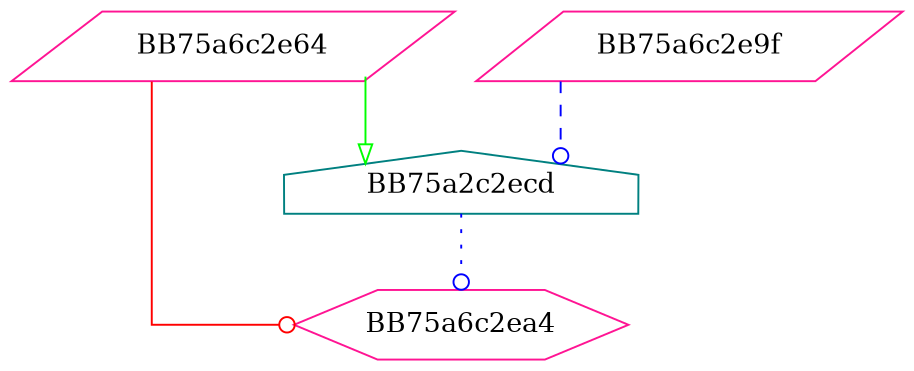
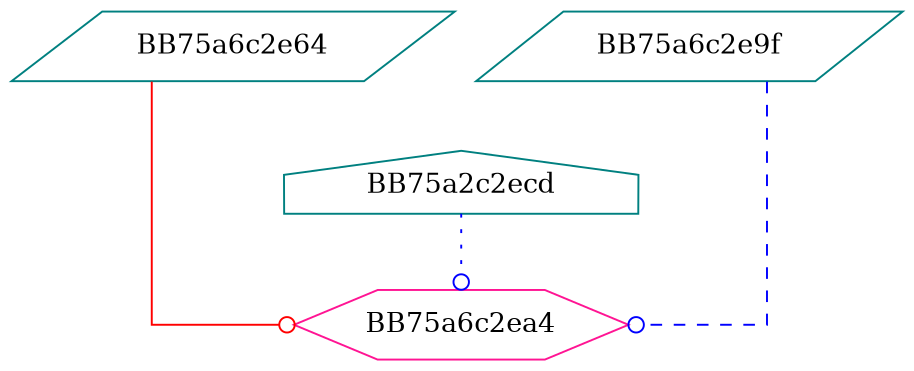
node "BB75a6c2e64": color deeppink -> teal
node "BB75a6c2e9f": color deeppink -> teal
edge "BB75a6c2e64" -> "BB75a2c2ecd": removed
edge "BB75a6c2e9f" -> "BB75a2c2ecd": now "BB75a6c2e9f" -> "BB75a6c2ea4"
